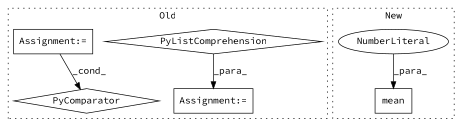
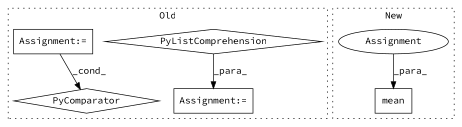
node "NumberLiteral": label "NumberLiteral" -> "Assignment"
